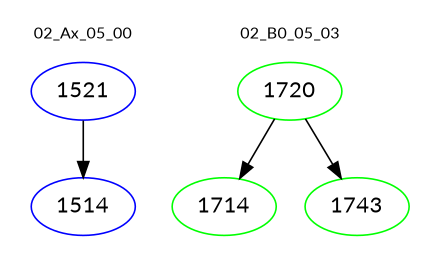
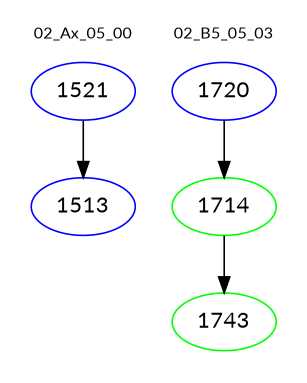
cluster "02_B0_05_03": label "02_B0_05_03" -> "02_B5_05_03"
node "1720": color green -> blue
edge "1720" -> "1743": now "1714" -> "1743"
node "1514": label "1514" -> "1513"
